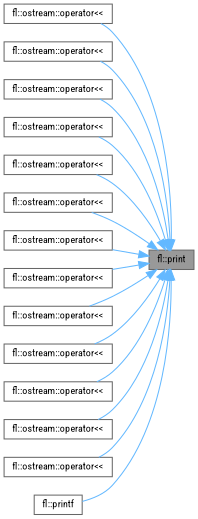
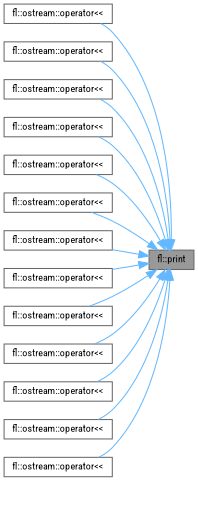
node "fl::printf": removed
